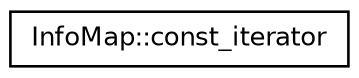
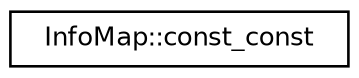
node "InfoMap::const_iterator": label "InfoMap::const_iterator" -> "InfoMap::const_const"
